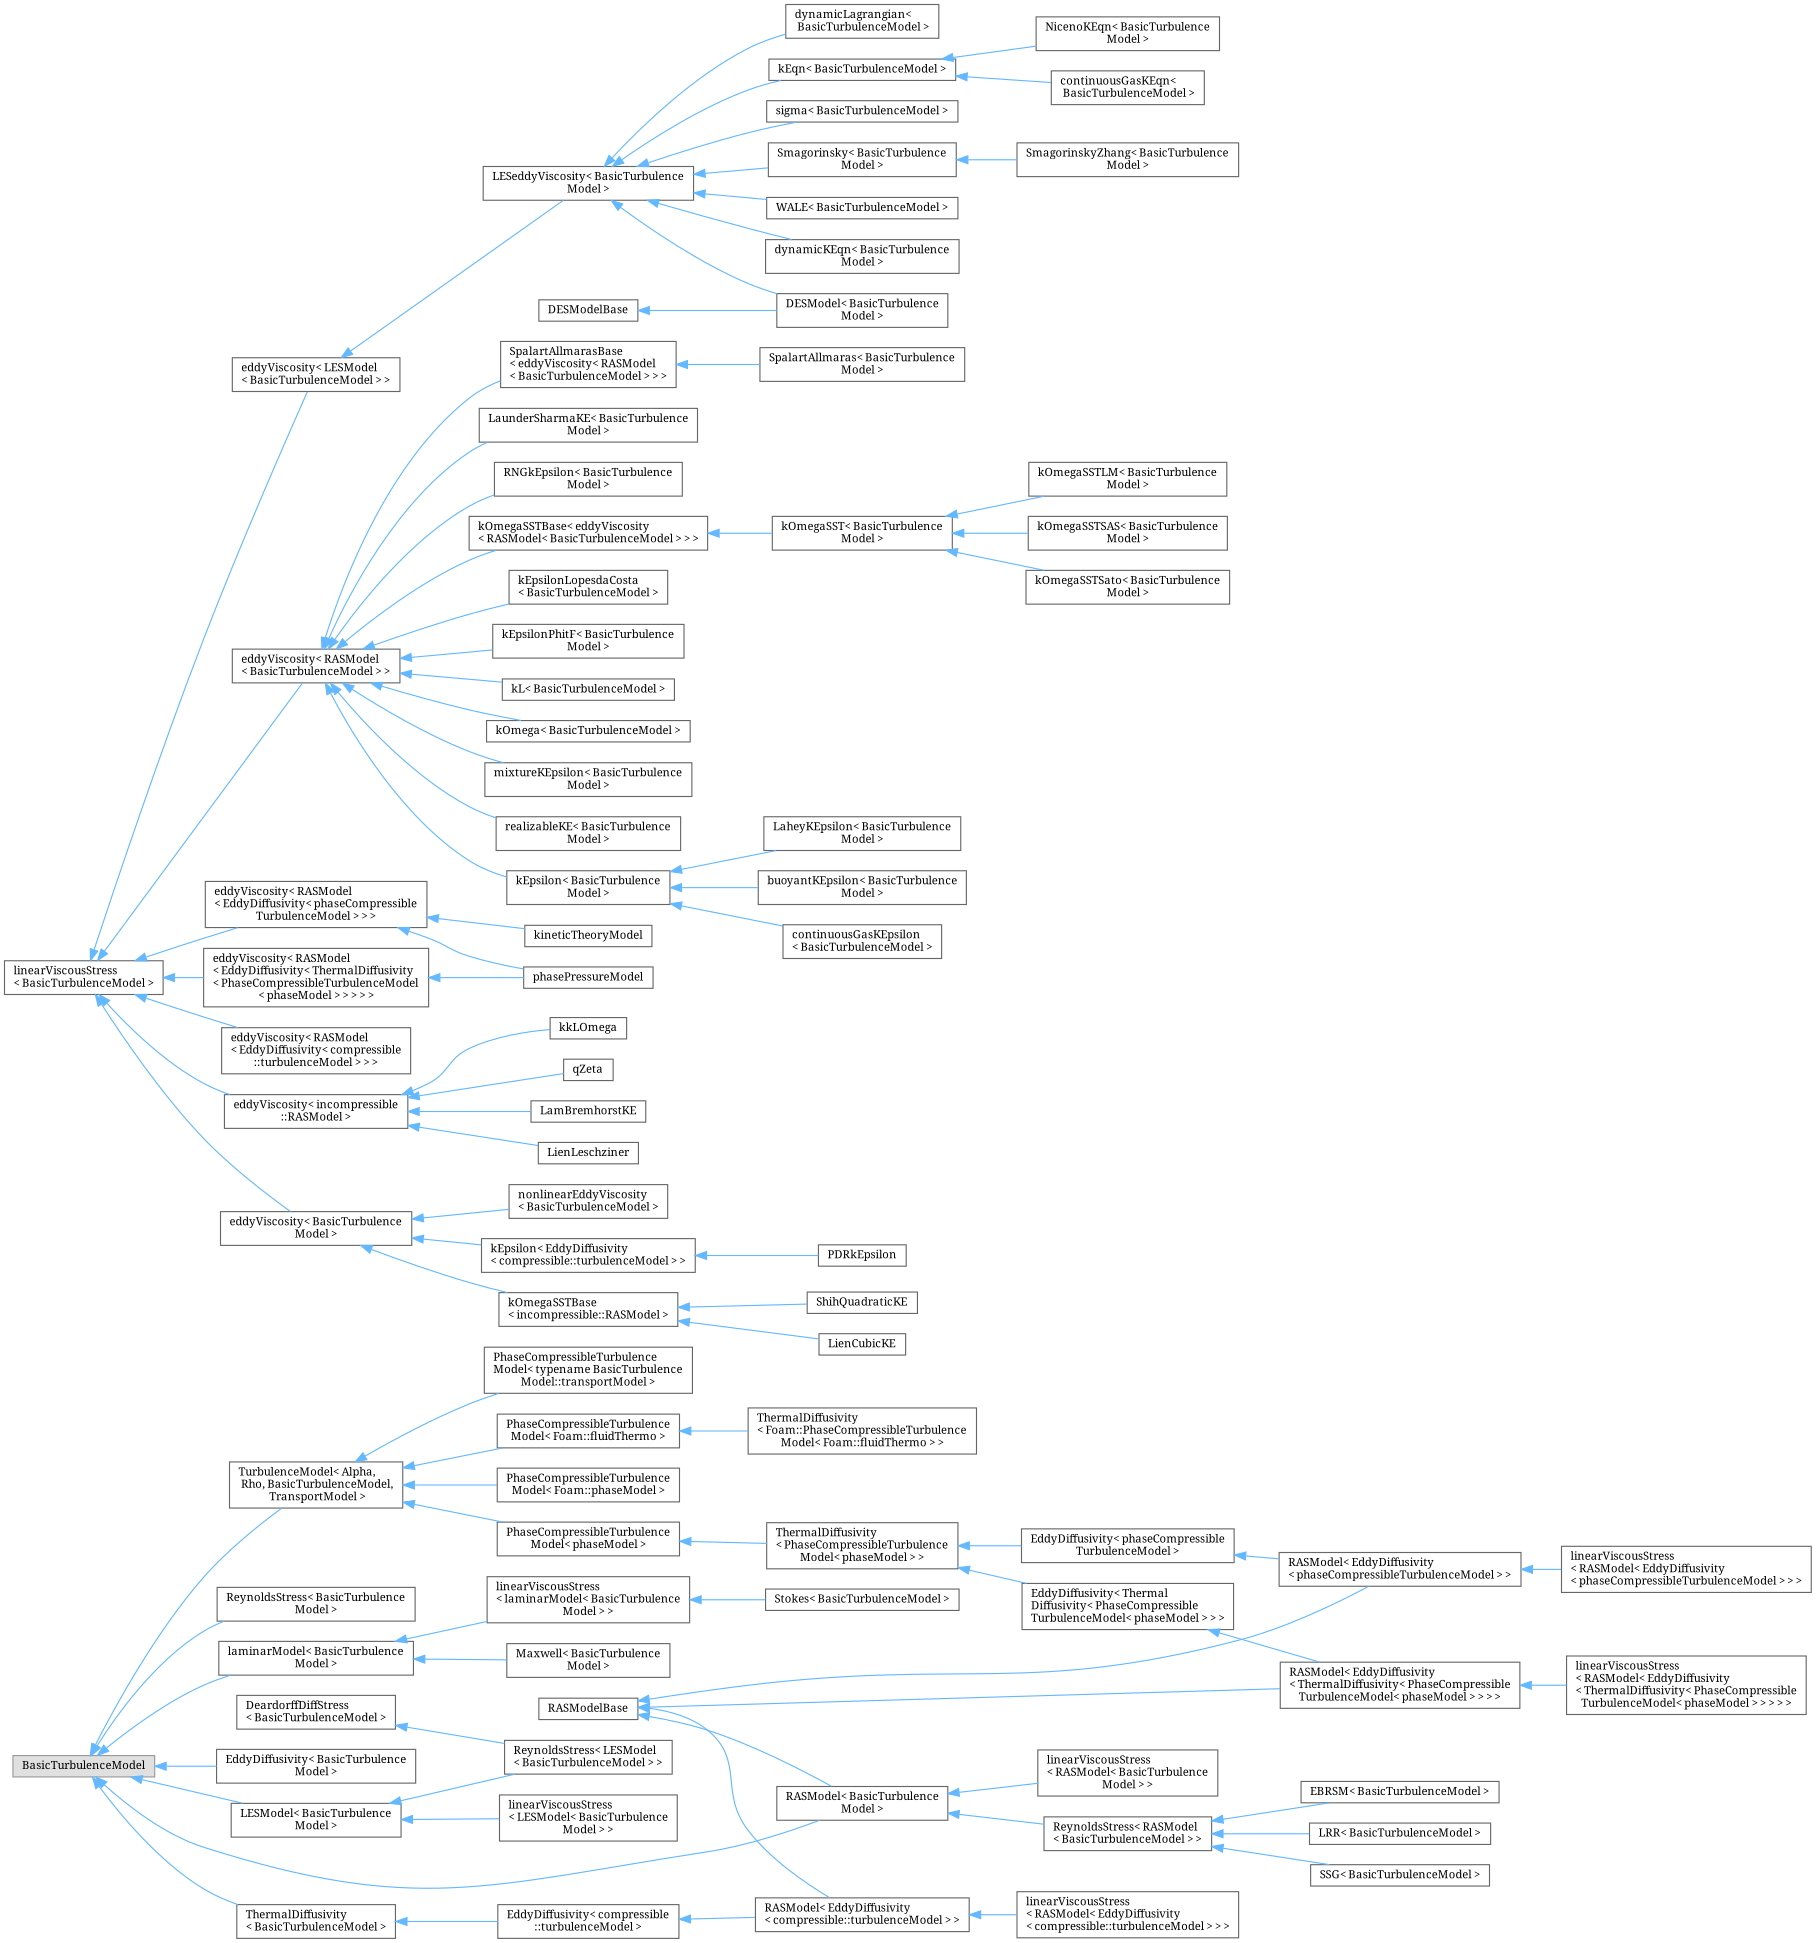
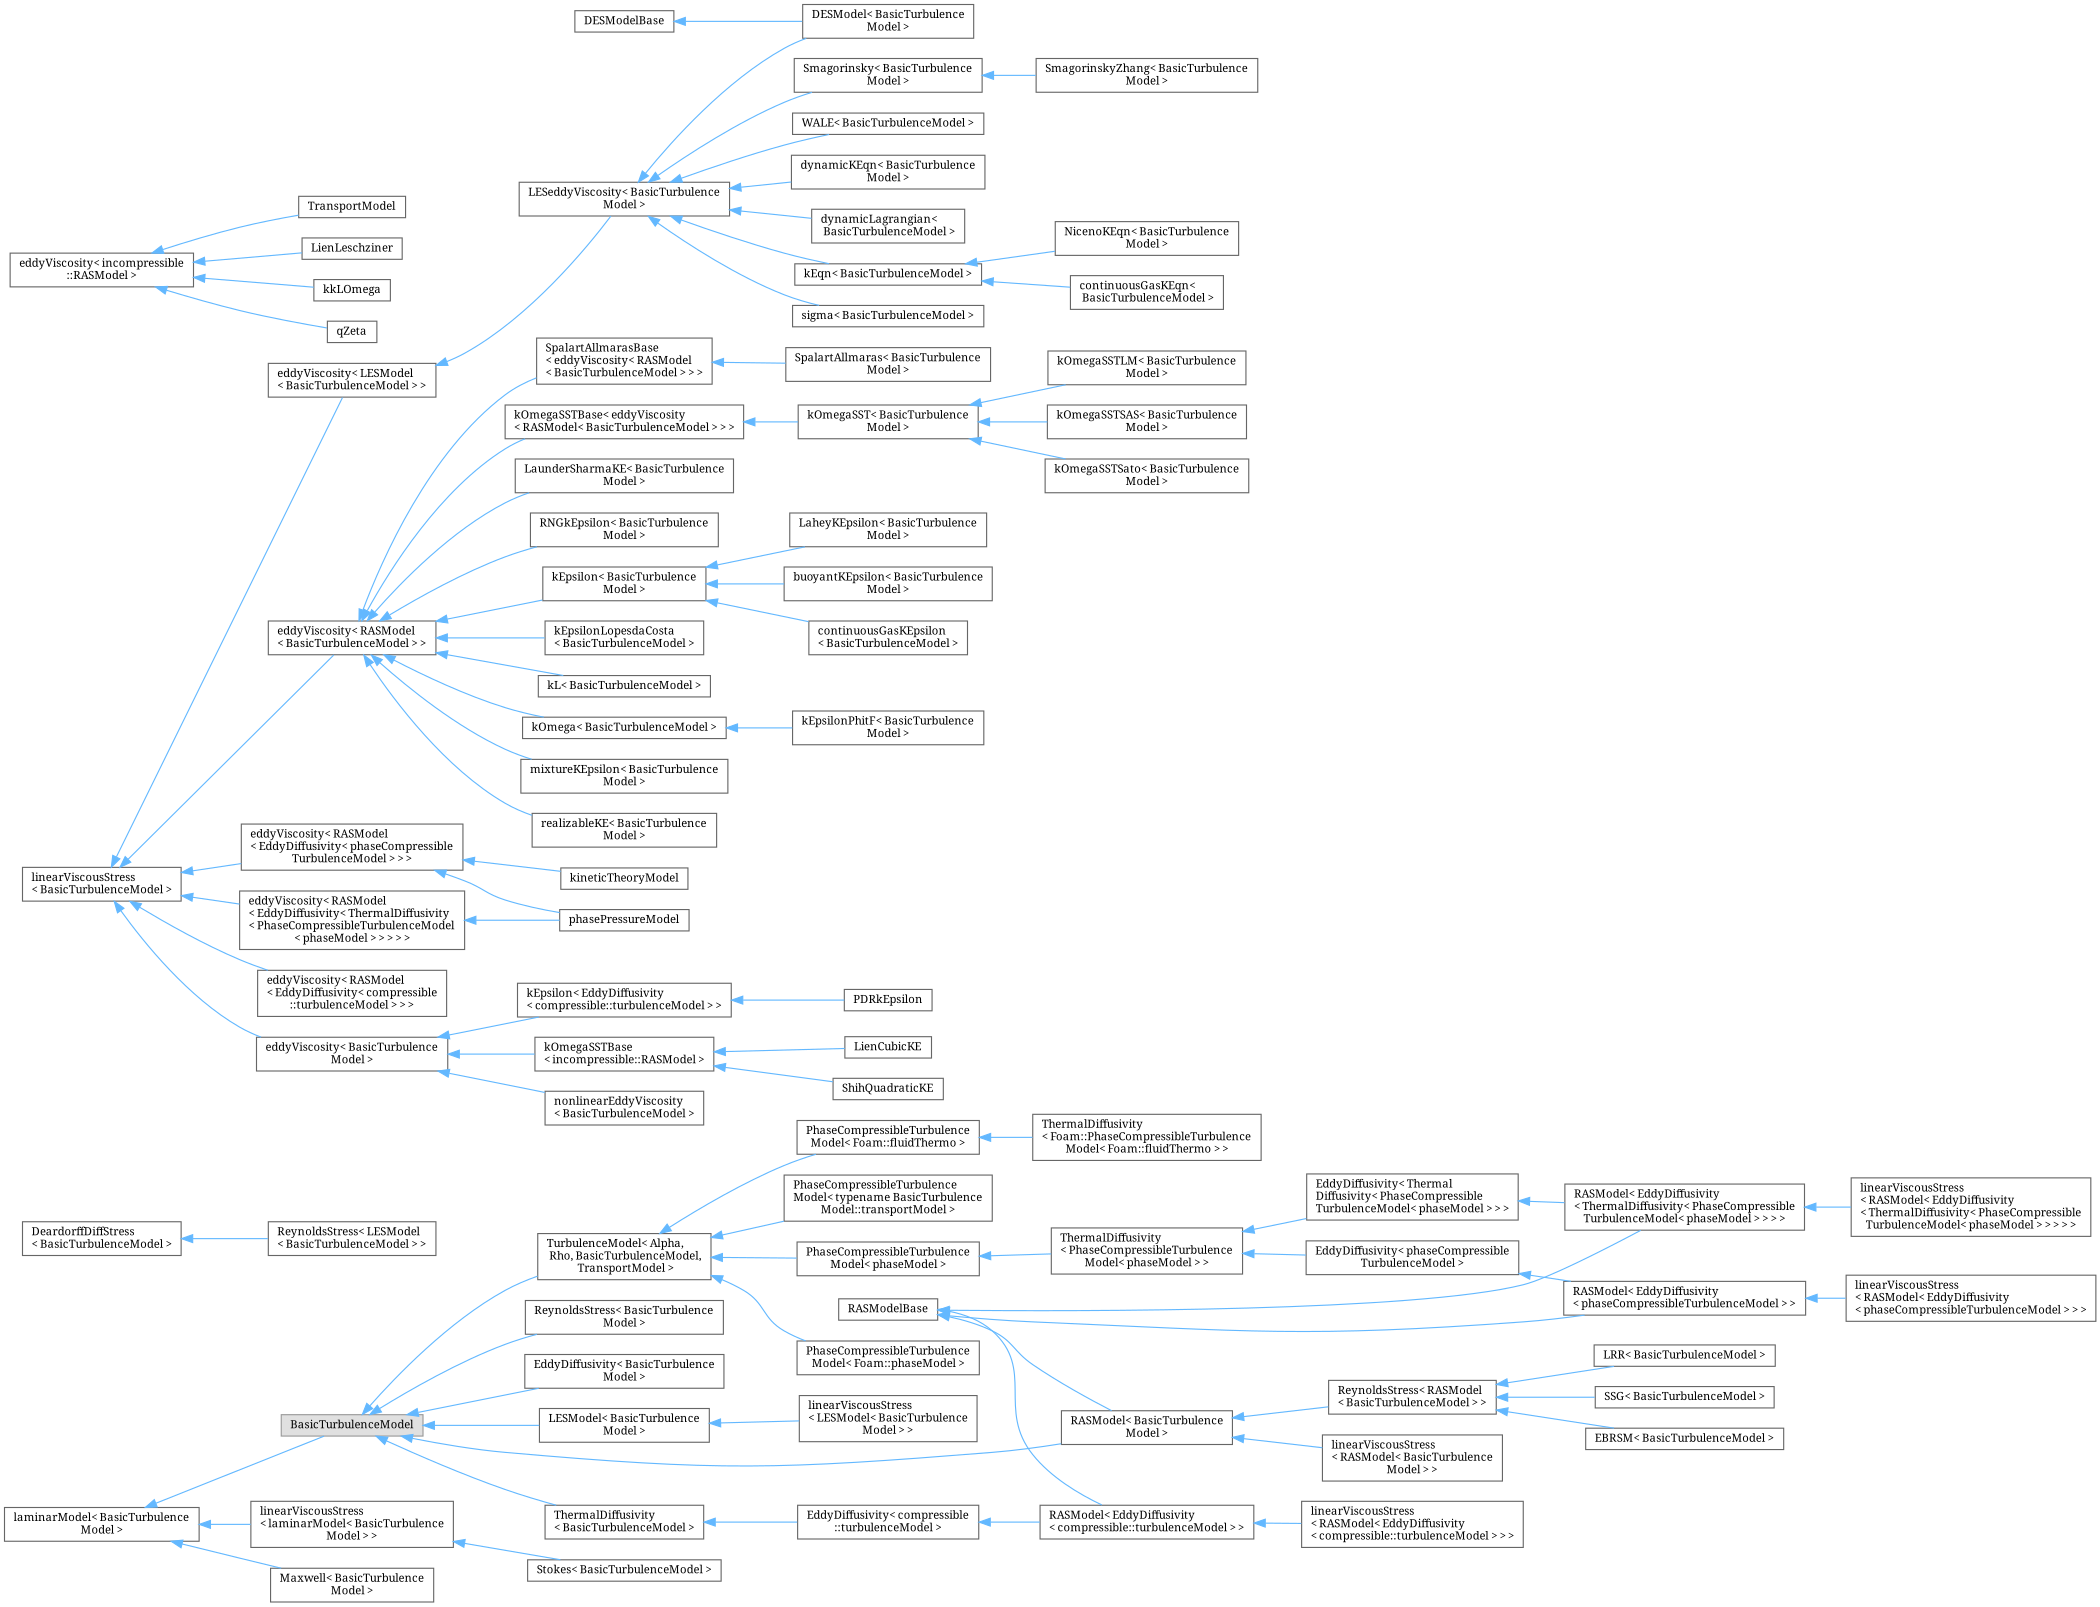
edge "kEpsilonPhitF< BasicTurbulence Model >" -> "eddyViscosity< RASModel < BasicTurbulenceModel > >": now "kEpsilonPhitF< BasicTurbulence Model >" -> "kOmega< BasicTurbulenceModel >"
edge "eddyViscosity< incompressible ::RASModel >" -> "linearViscousStress < BasicTurbulenceModel >": removed
node "LamBremhorstKE": label "LamBremhorstKE" -> "TransportModel"
edge "laminarModel< BasicTurbulence Model >" -> "BasicTurbulenceModel": reversed
edge "ReynoldsStress< LESModel < BasicTurbulenceModel > >" -> "LESModel< BasicTurbulence Model >": removed
